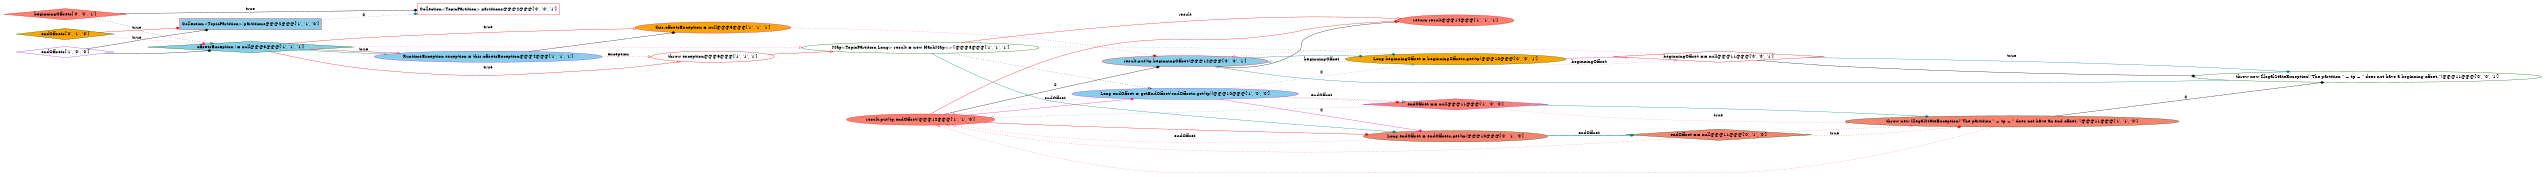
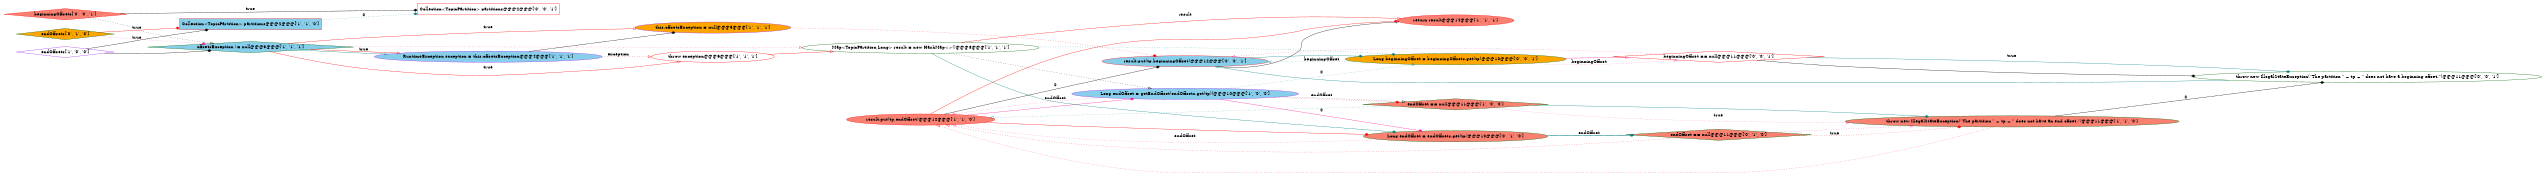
node "endOffset == null@@@11@@@['1', '0', '0']": color purple -> darkgreen
